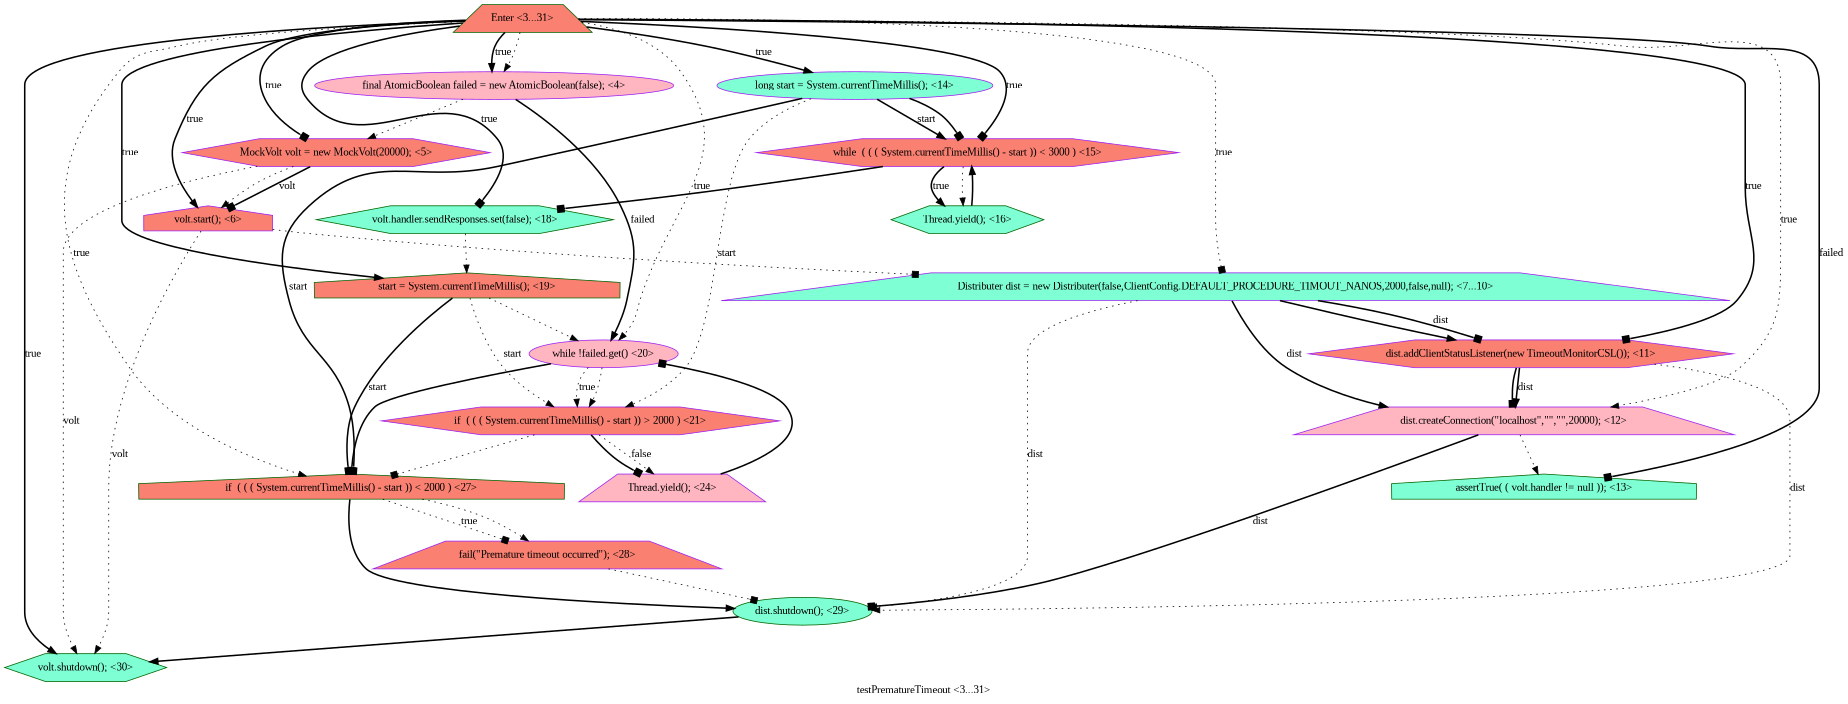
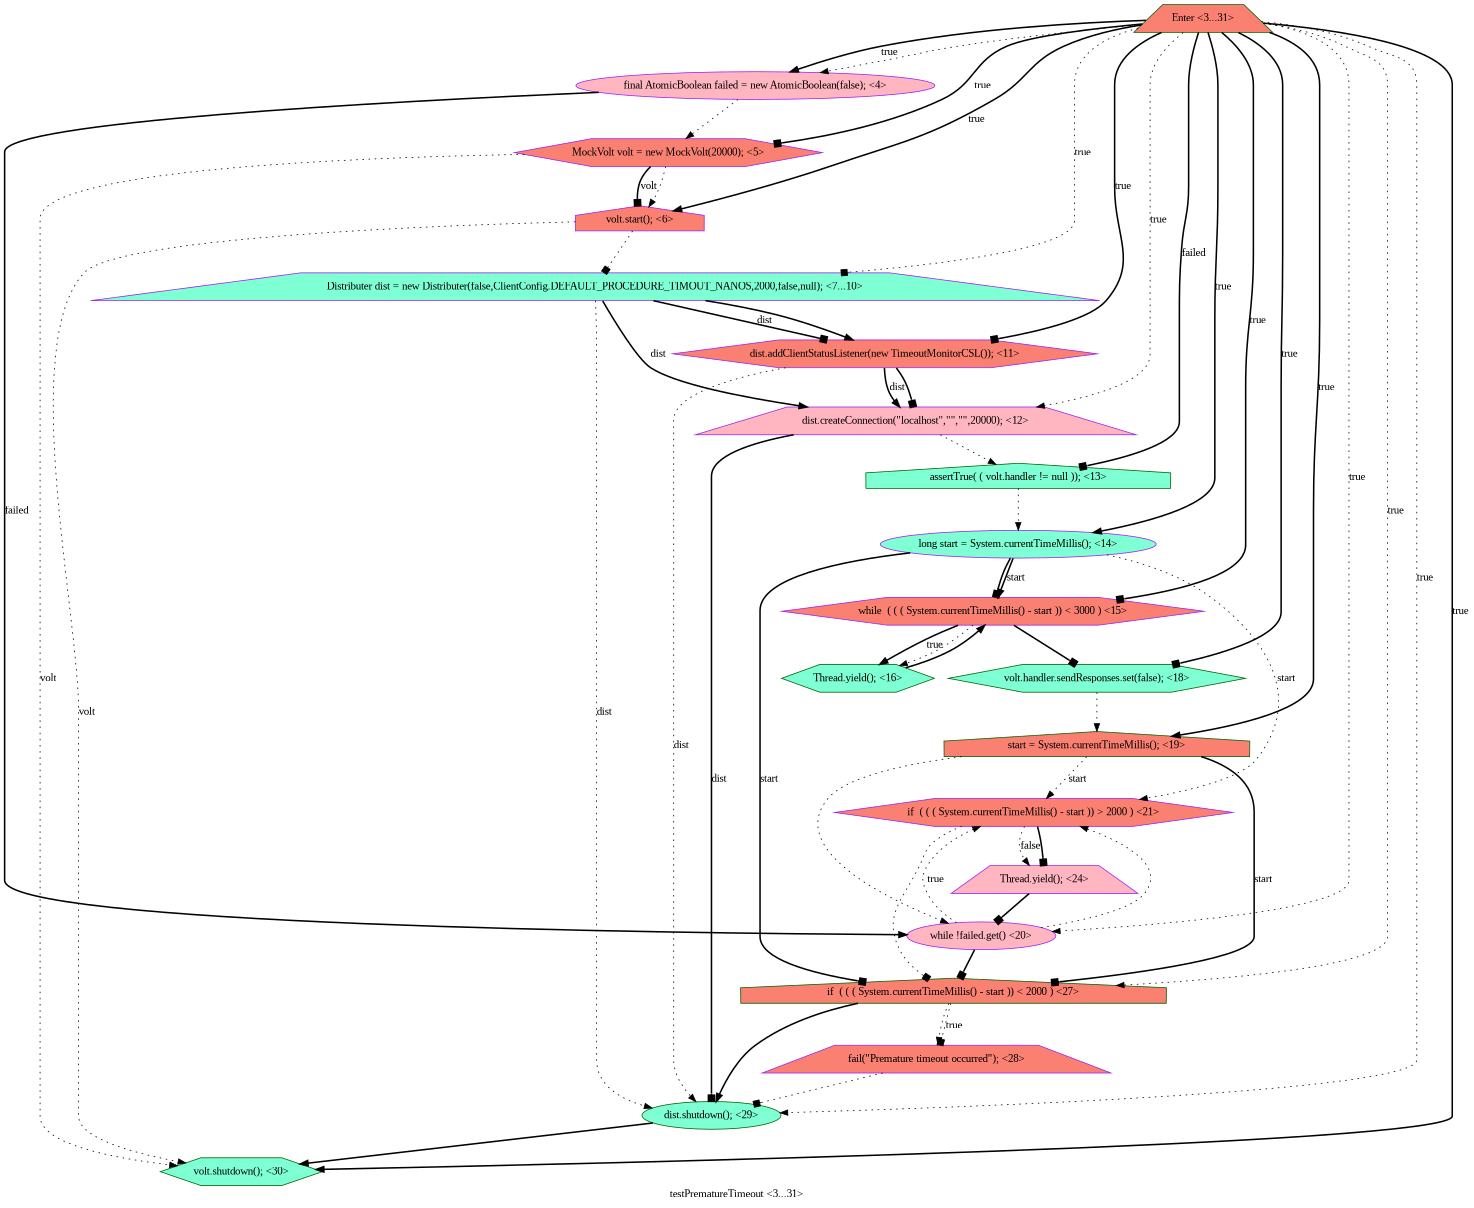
edge "assertTrue( ( volt.handler != null )); <13>" -> "long start = System.currentTimeMillis(); <14>": added
edge "Enter <3...31>" -> "dist.shutdown(); <29>": added, label "true"
